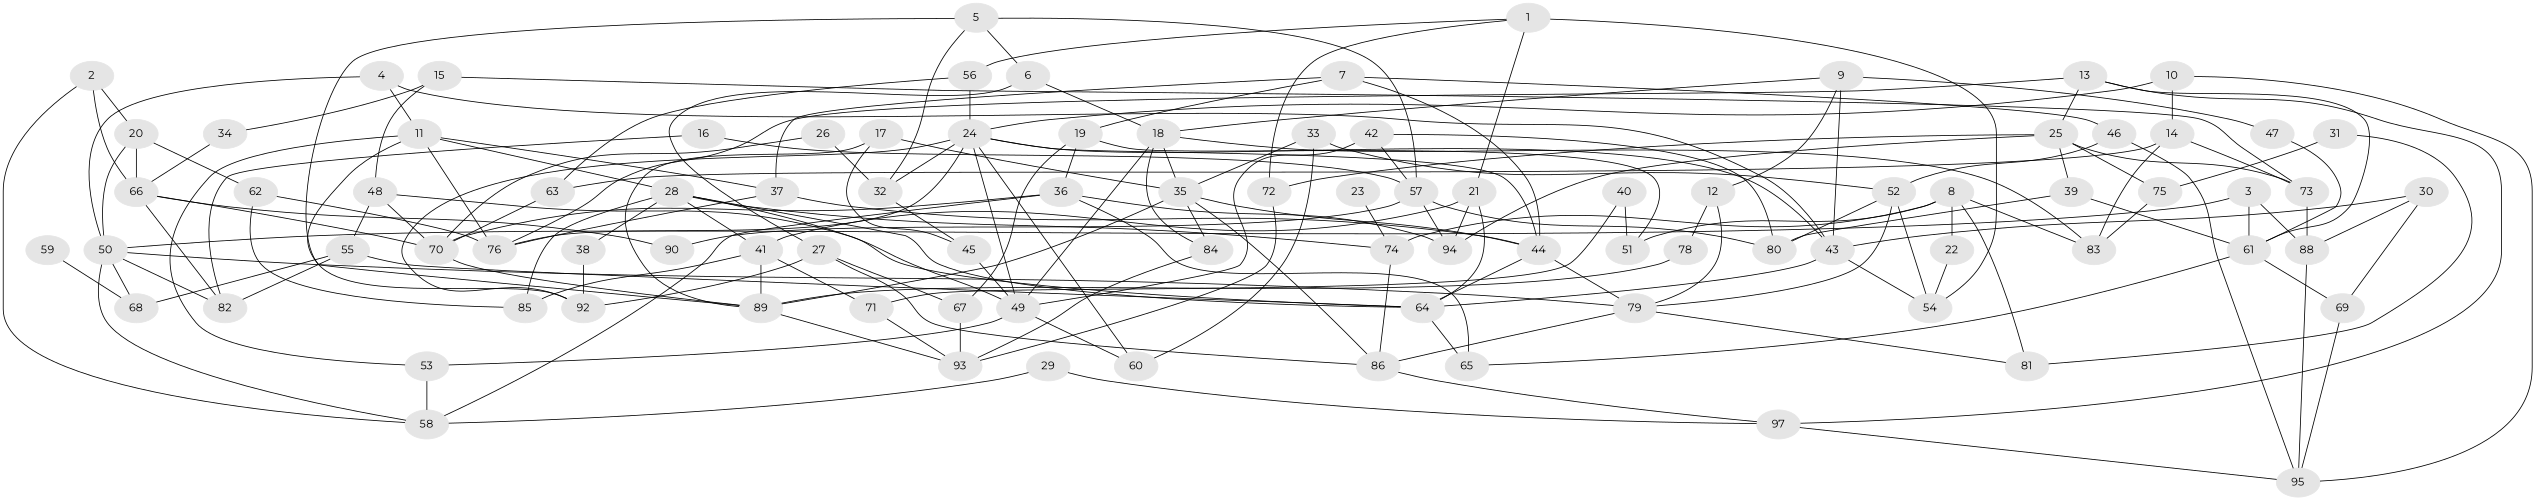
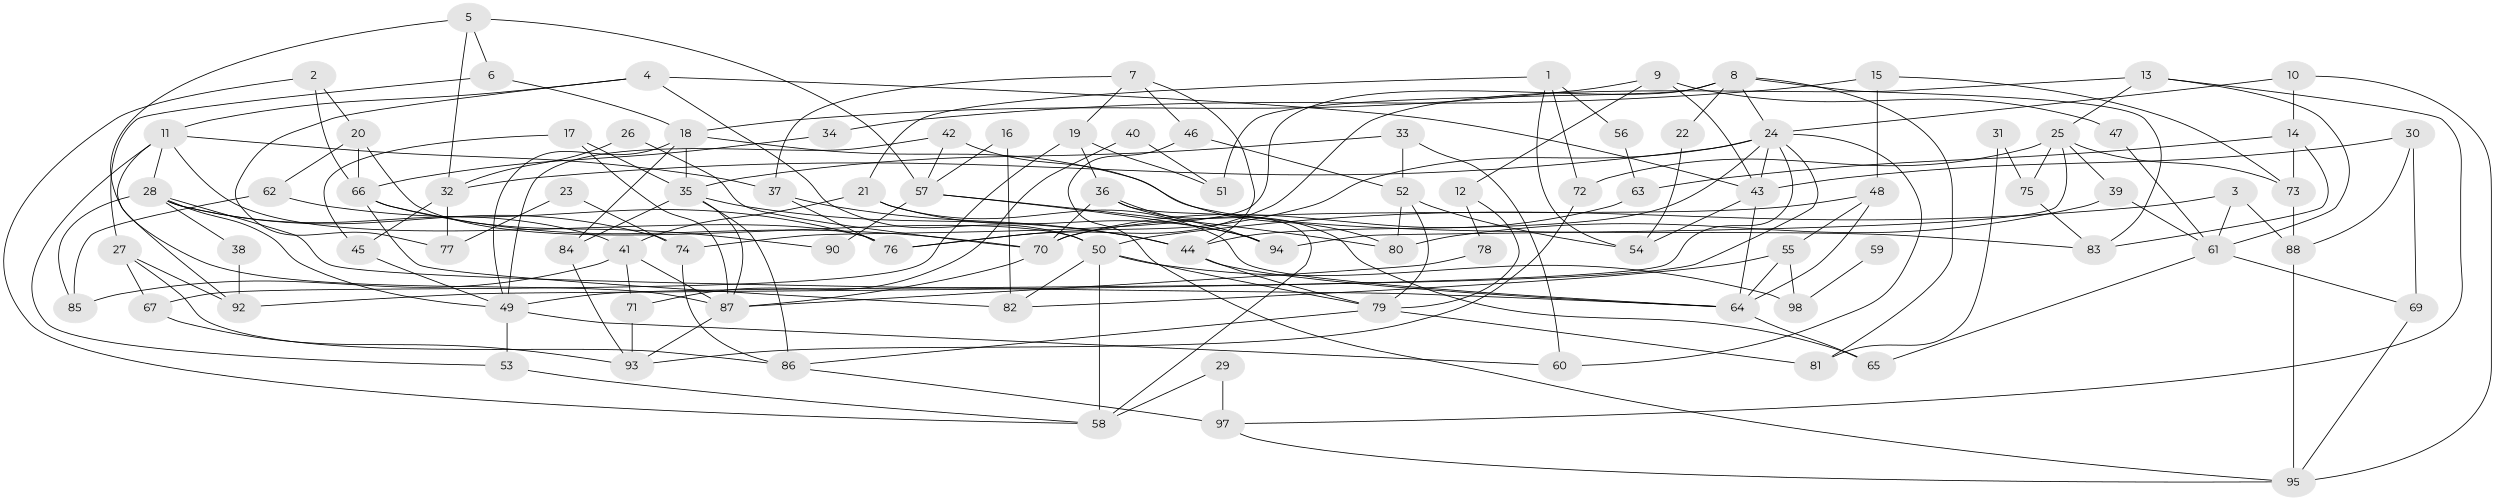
edge "56" -- "24": now "8" -- "24"
node "77": added
node "68": label "68" -> "98"
node "89": label "89" -> "87"
